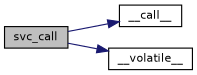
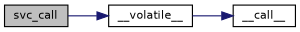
edge "svc_call" -> "__call__": now "__volatile__" -> "__call__"
